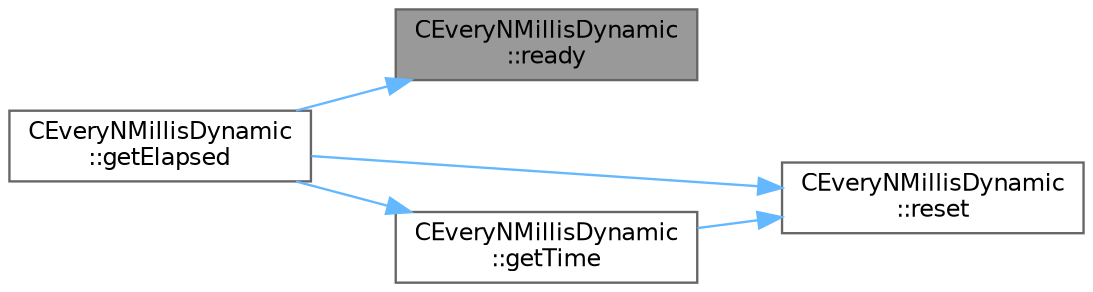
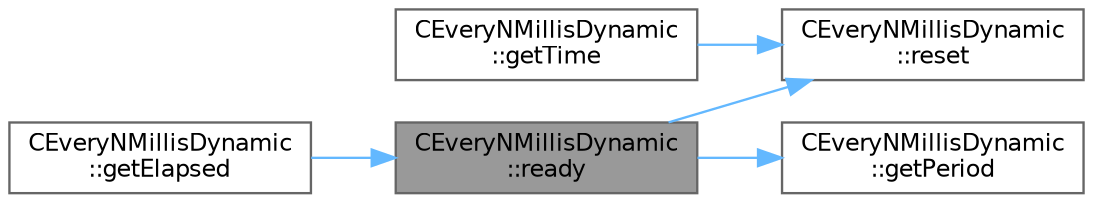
node "CEveryNMillisDynamic ::getPeriod": added
edge "CEveryNMillisDynamic ::getElapsed" -> "CEveryNMillisDynamic ::reset": now "CEveryNMillisDynamic ::ready" -> "CEveryNMillisDynamic ::reset"
edge "CEveryNMillisDynamic ::getElapsed" -> "CEveryNMillisDynamic ::getTime": removed
